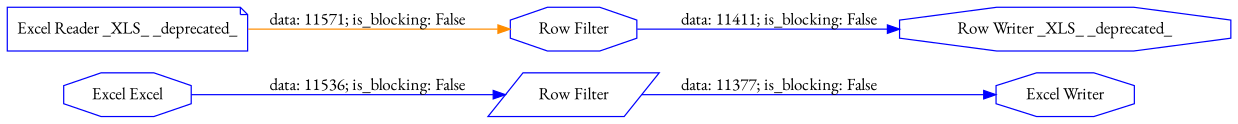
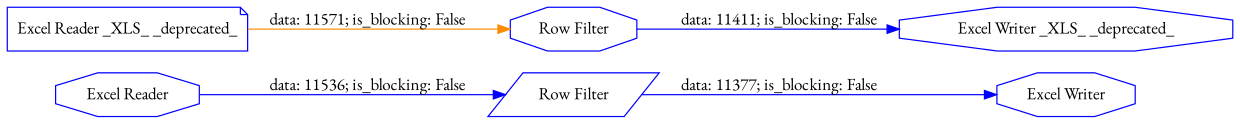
node "Row Writer _XLS_ _deprecated_": label "Row Writer _XLS_ _deprecated_" -> "Excel Writer _XLS_ _deprecated_"
node "Excel Excel": label "Excel Excel" -> "Excel Reader"
